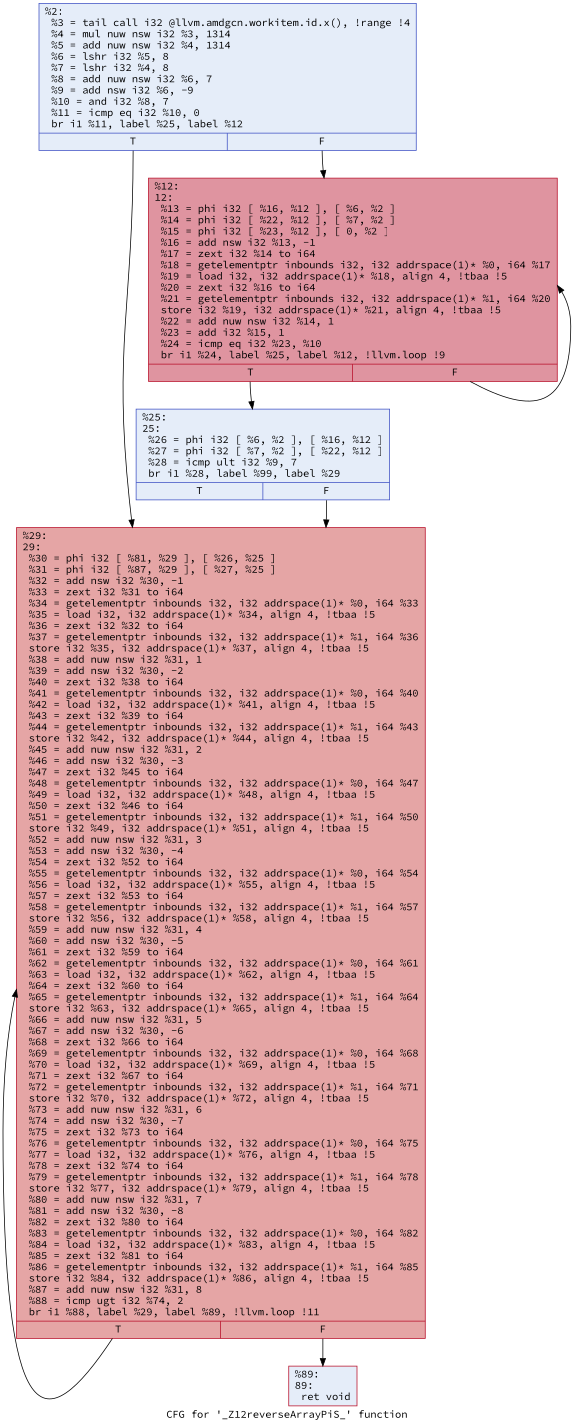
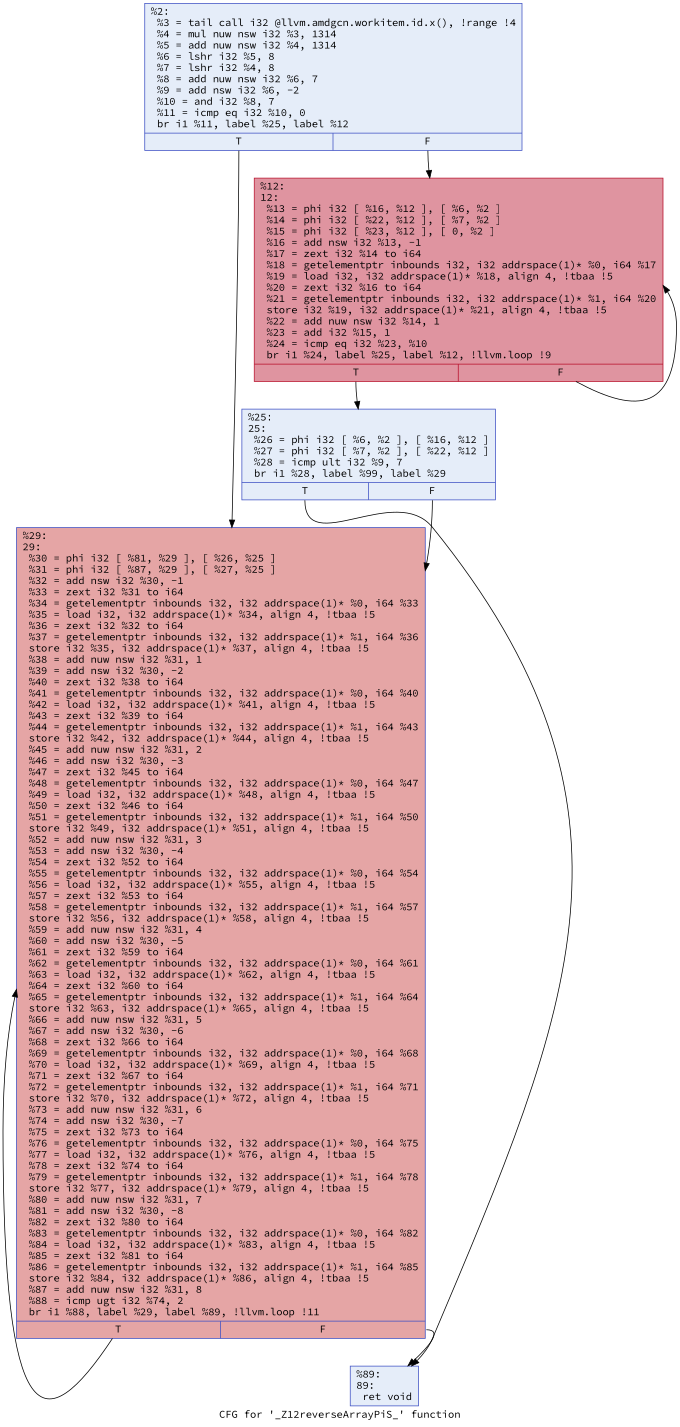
node "%2:": text "%9 = add nsw i32 %6, -9" -> "%9 = add nsw i32 %6, -2"
edge "%25:" -> "%89:": added
node "%29:": color #b70d28ff -> #3d50c3ff
node "%89:": color #b70d28ff -> #3d50c3ff
